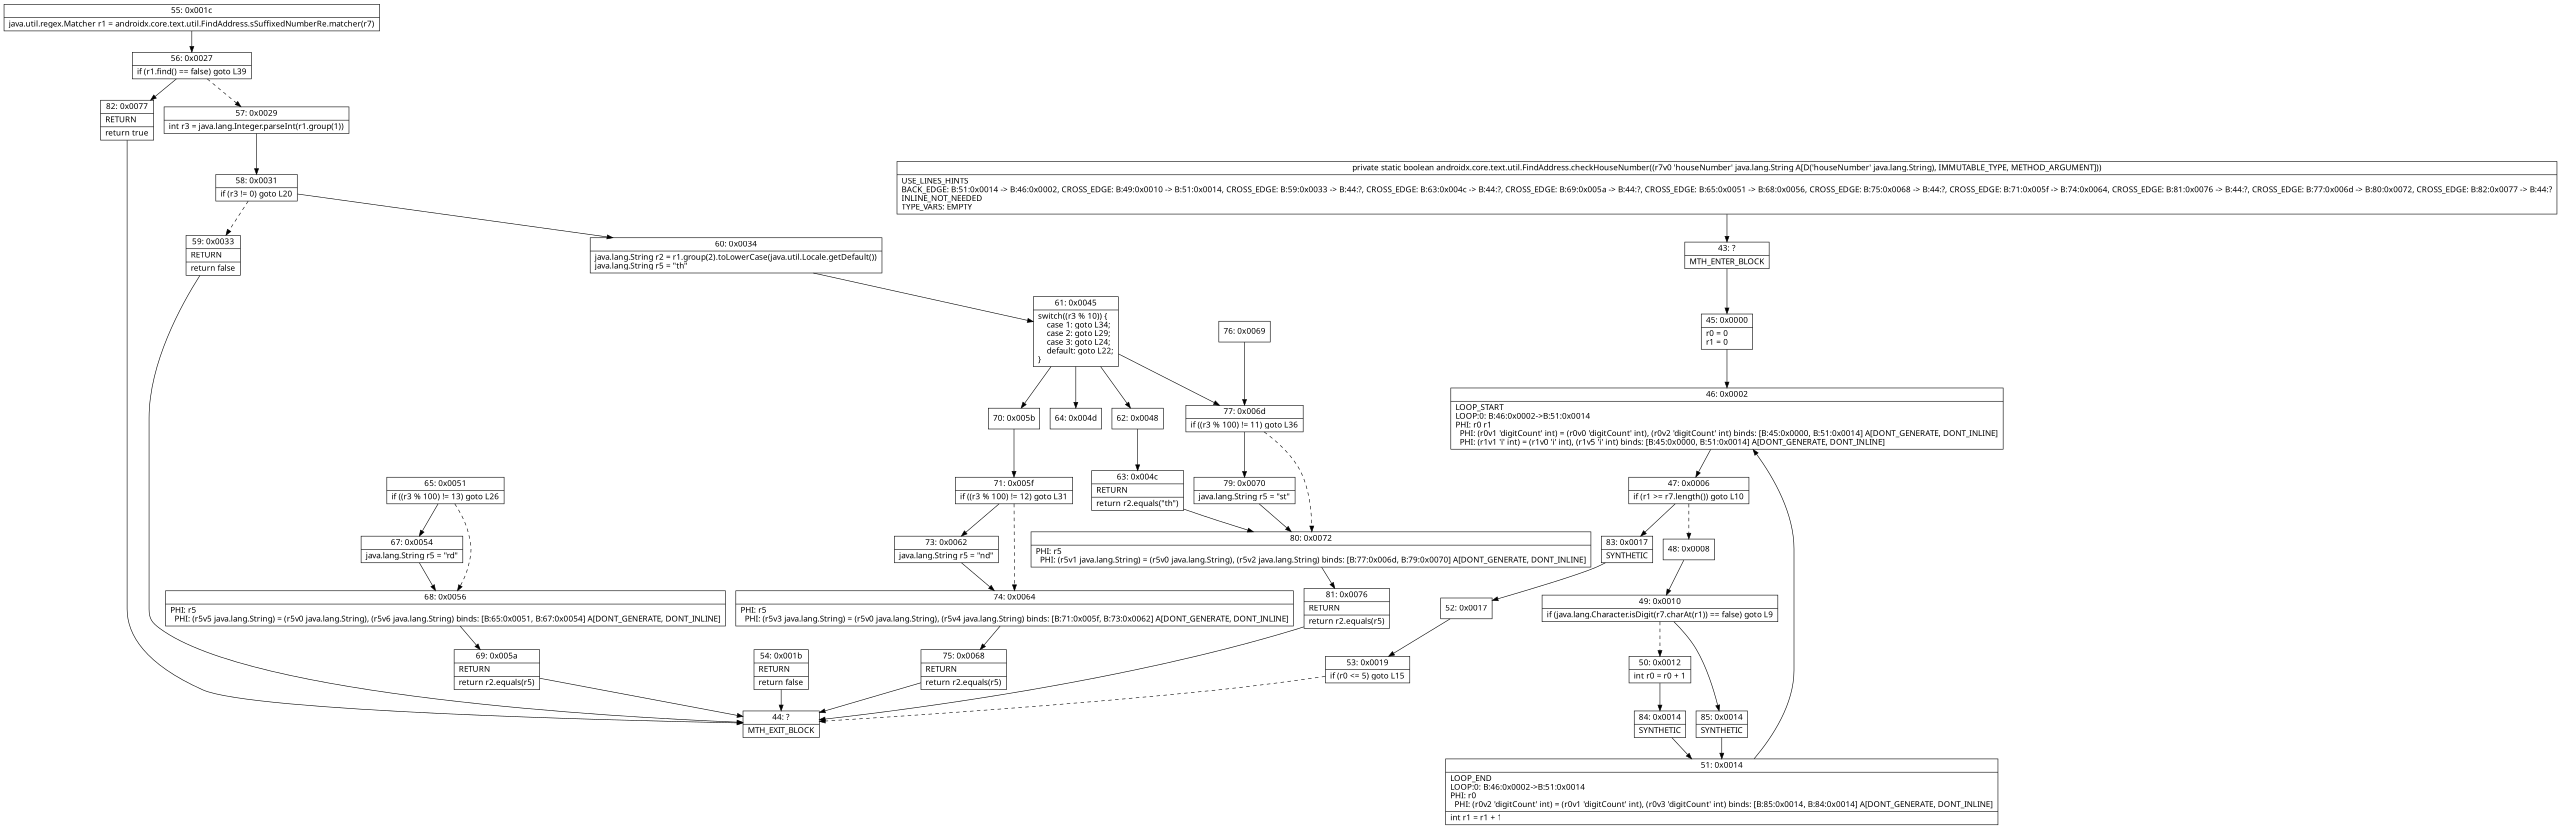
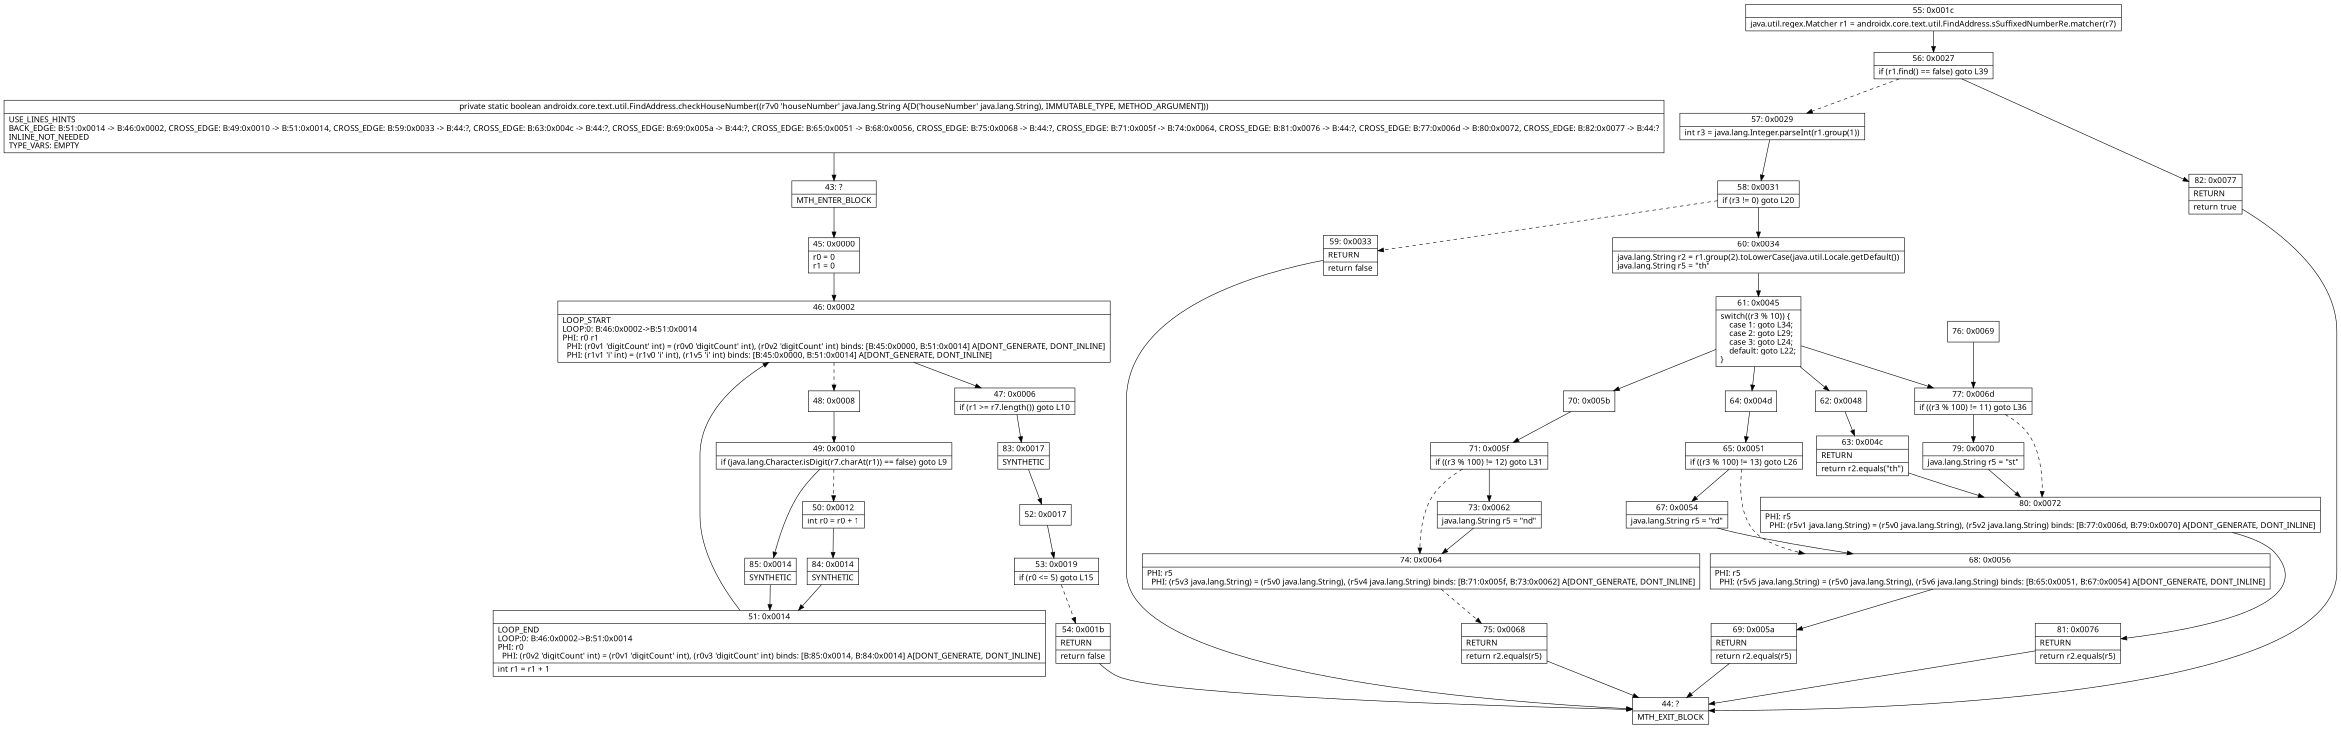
edge "64: 0x004d" -> "65: 0x0051": added
edge "47: 0x0006" -> "48: 0x0008": now "46: 0x0002" -> "48: 0x0008"
edge "74: 0x0064" -> "75: 0x0068": style solid -> dashed
edge "53: 0x0019" -> "44: ?": now "53: 0x0019" -> "54: 0x001b"
